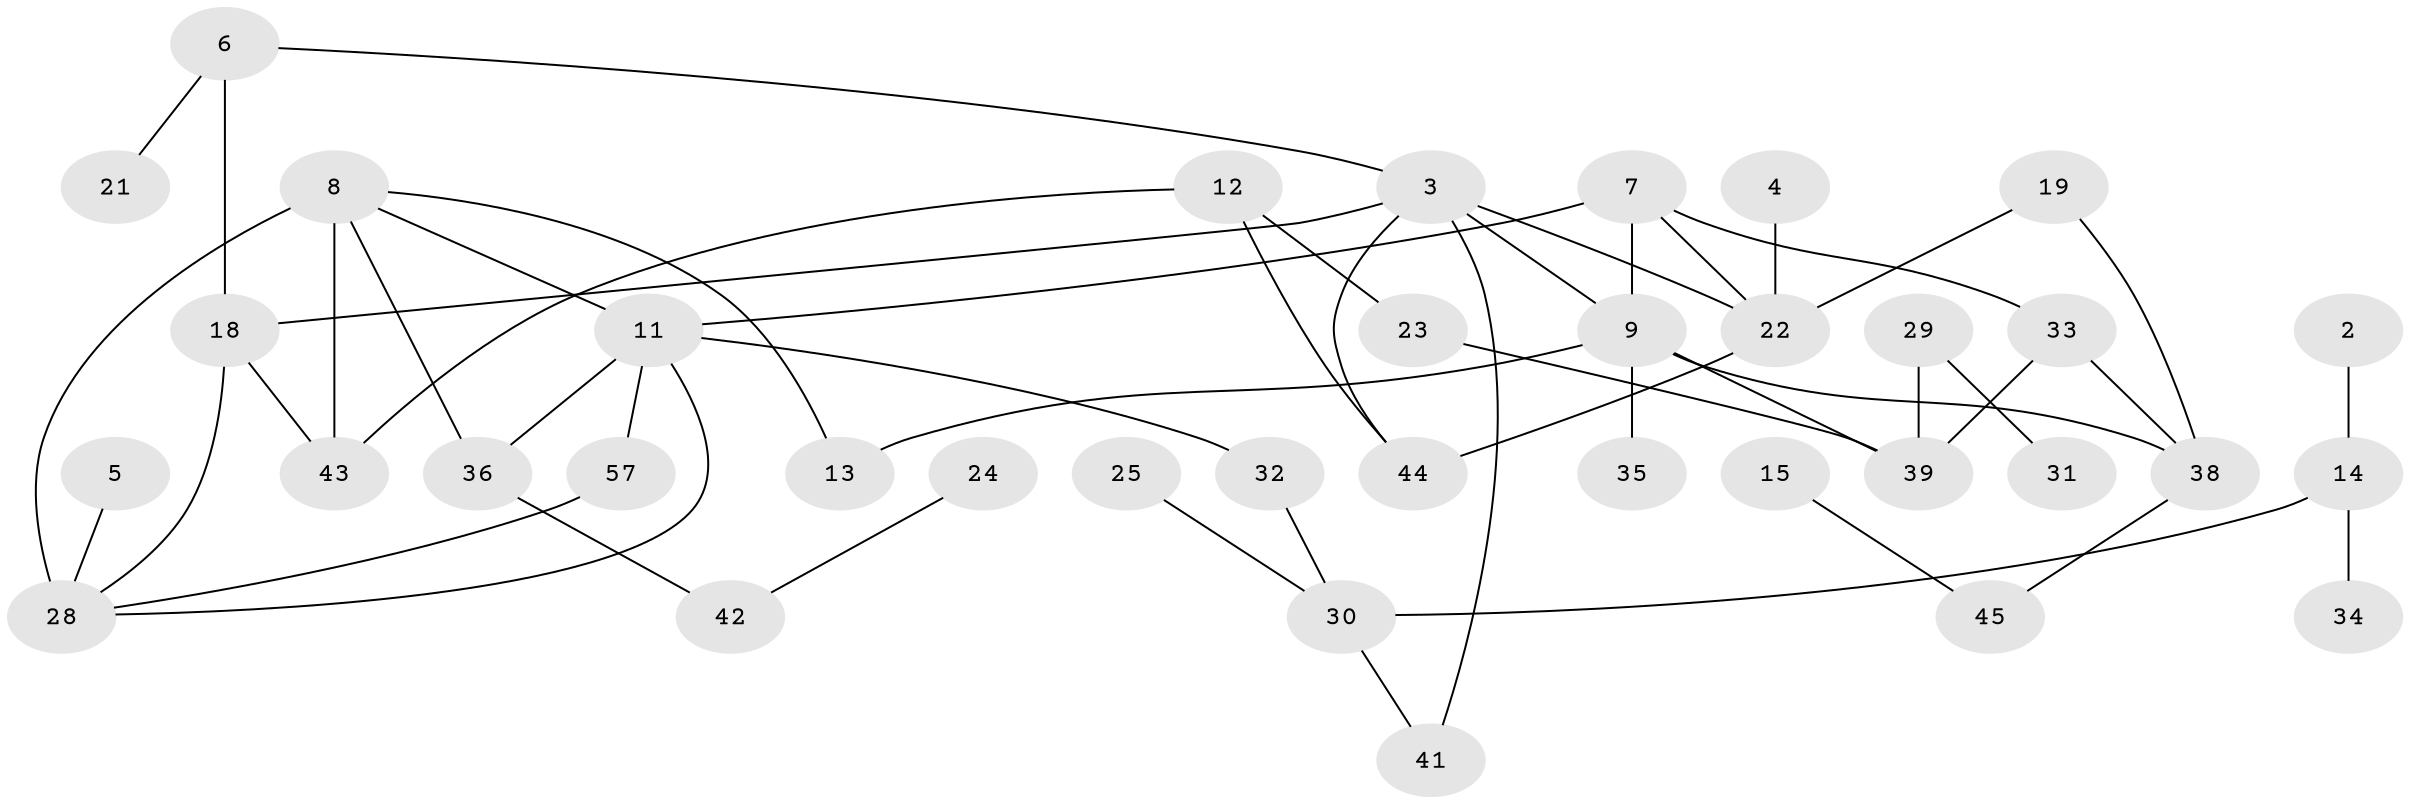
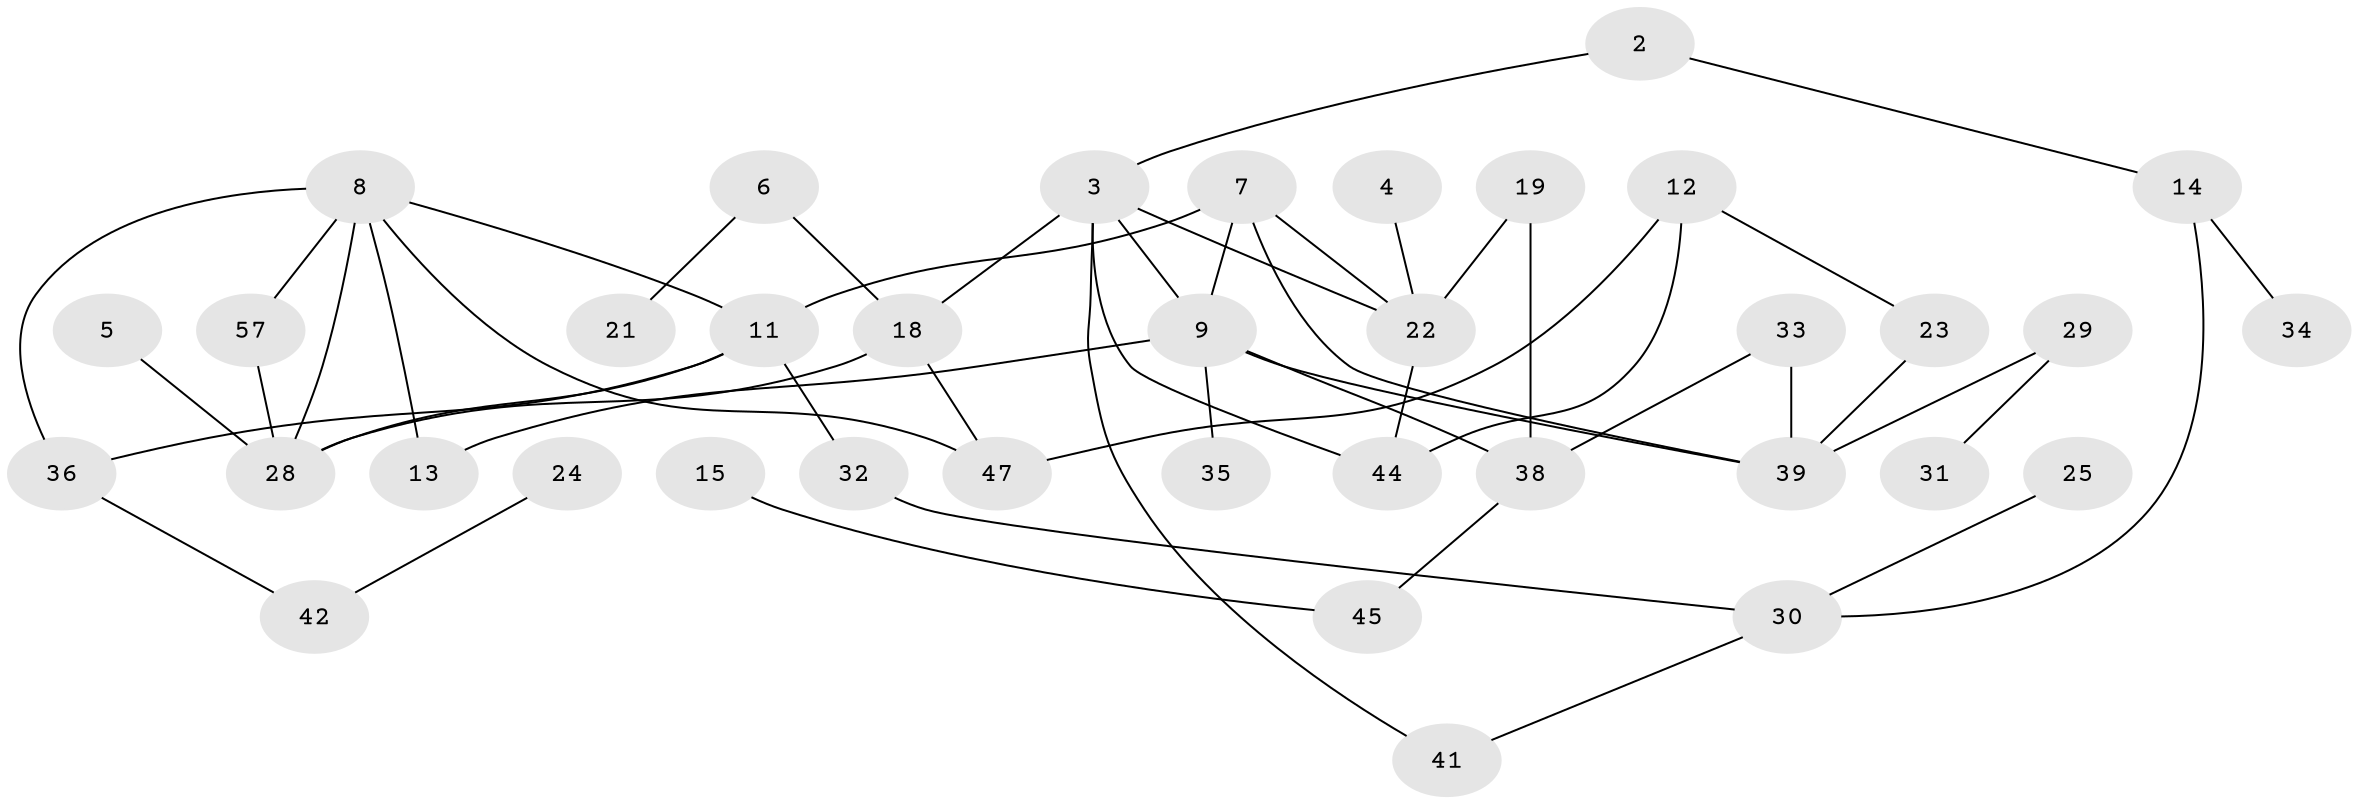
edge "6" -- "3": now "2" -- "3"
edge "7" -- "33": now "7" -- "39"
edge "11" -- "57": now "8" -- "57"
node "43": label "43" -> "47"
